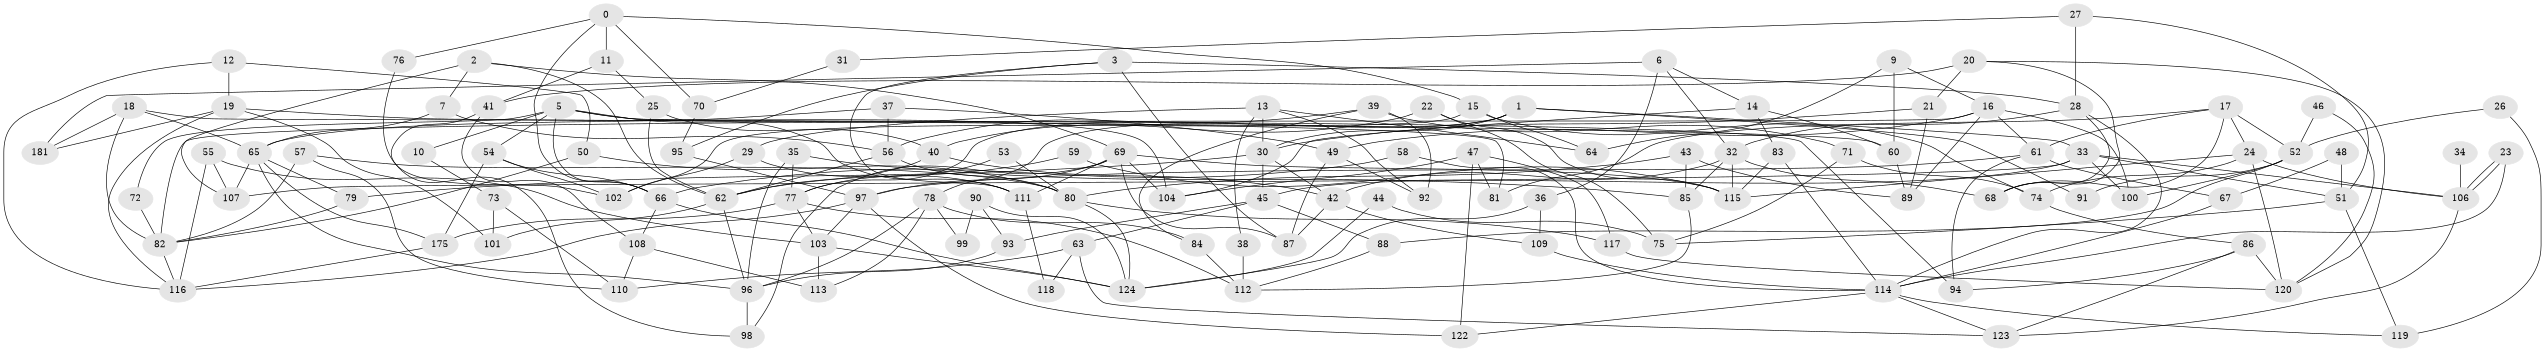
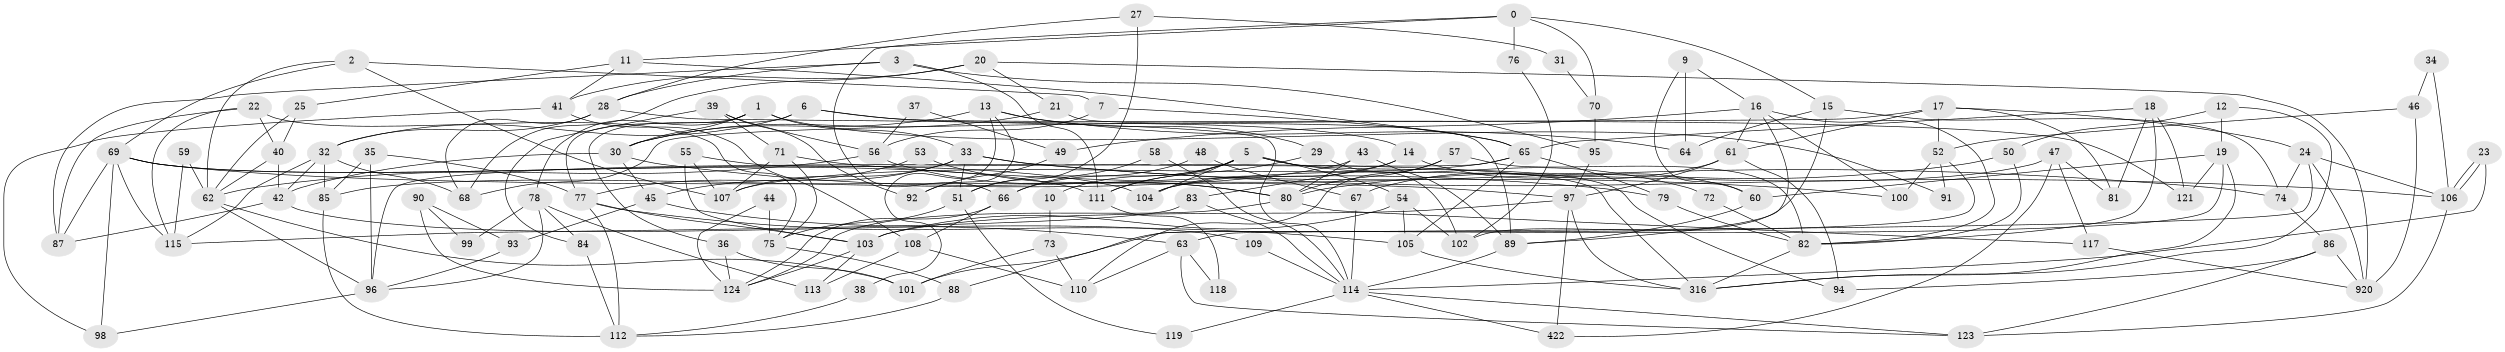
edge "34" -- "46": added
node "26": removed
edge "37" -- "65": now "11" -- "65"
node "181": label "181" -> "121"
edge "24" -- "115": now "24" -- "63"
edge "54" -- "66": now "54" -- "103"
edge "71" -- "107": added
edge "49" -- "87": now "22" -- "87"
edge "45" -- "88": now "75" -- "88"
edge "36" -- "109": now "36" -- "101"
node "175": label "175" -> "105"
edge "89" -- "114": added
node "116": label "116" -> "316"
node "120": label "120" -> "920"
node "122": label "122" -> "422"
